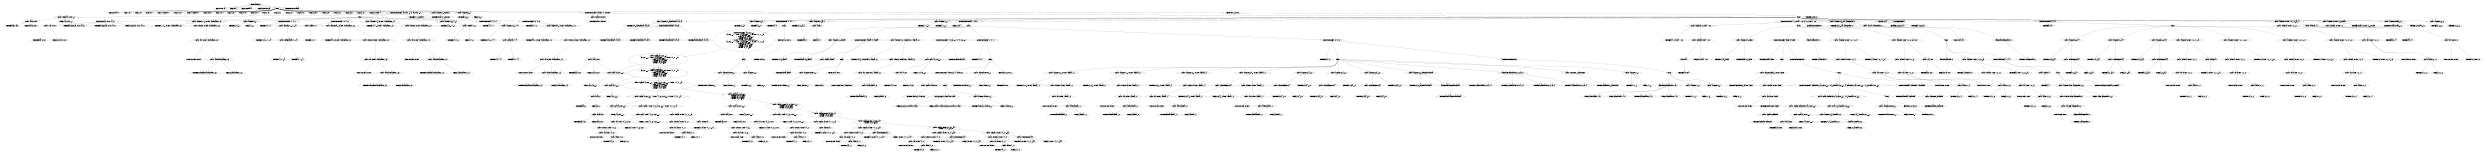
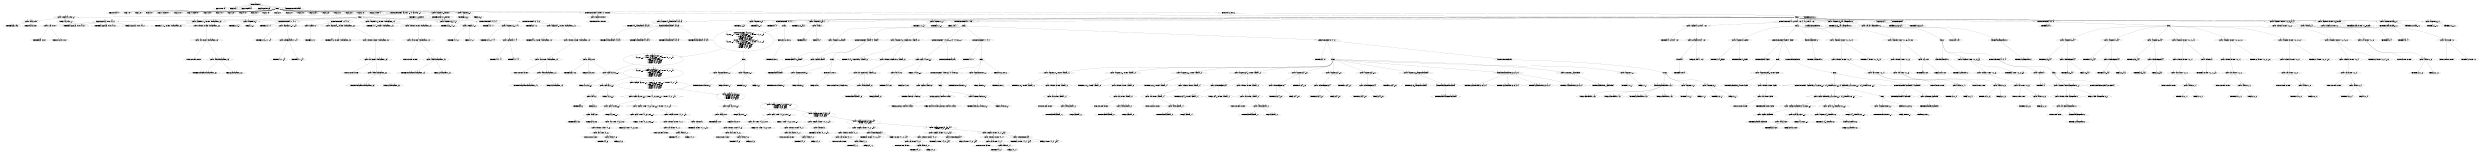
node "(METHOD_RETURN,int __fastcall)": label "(METHOD_RETURN,int __fastcall)" -> "(METHOD_RETURN,unlink __fastcall)"
node "(IDENTIFIER,v18,v18 = cache_tail)": removed
